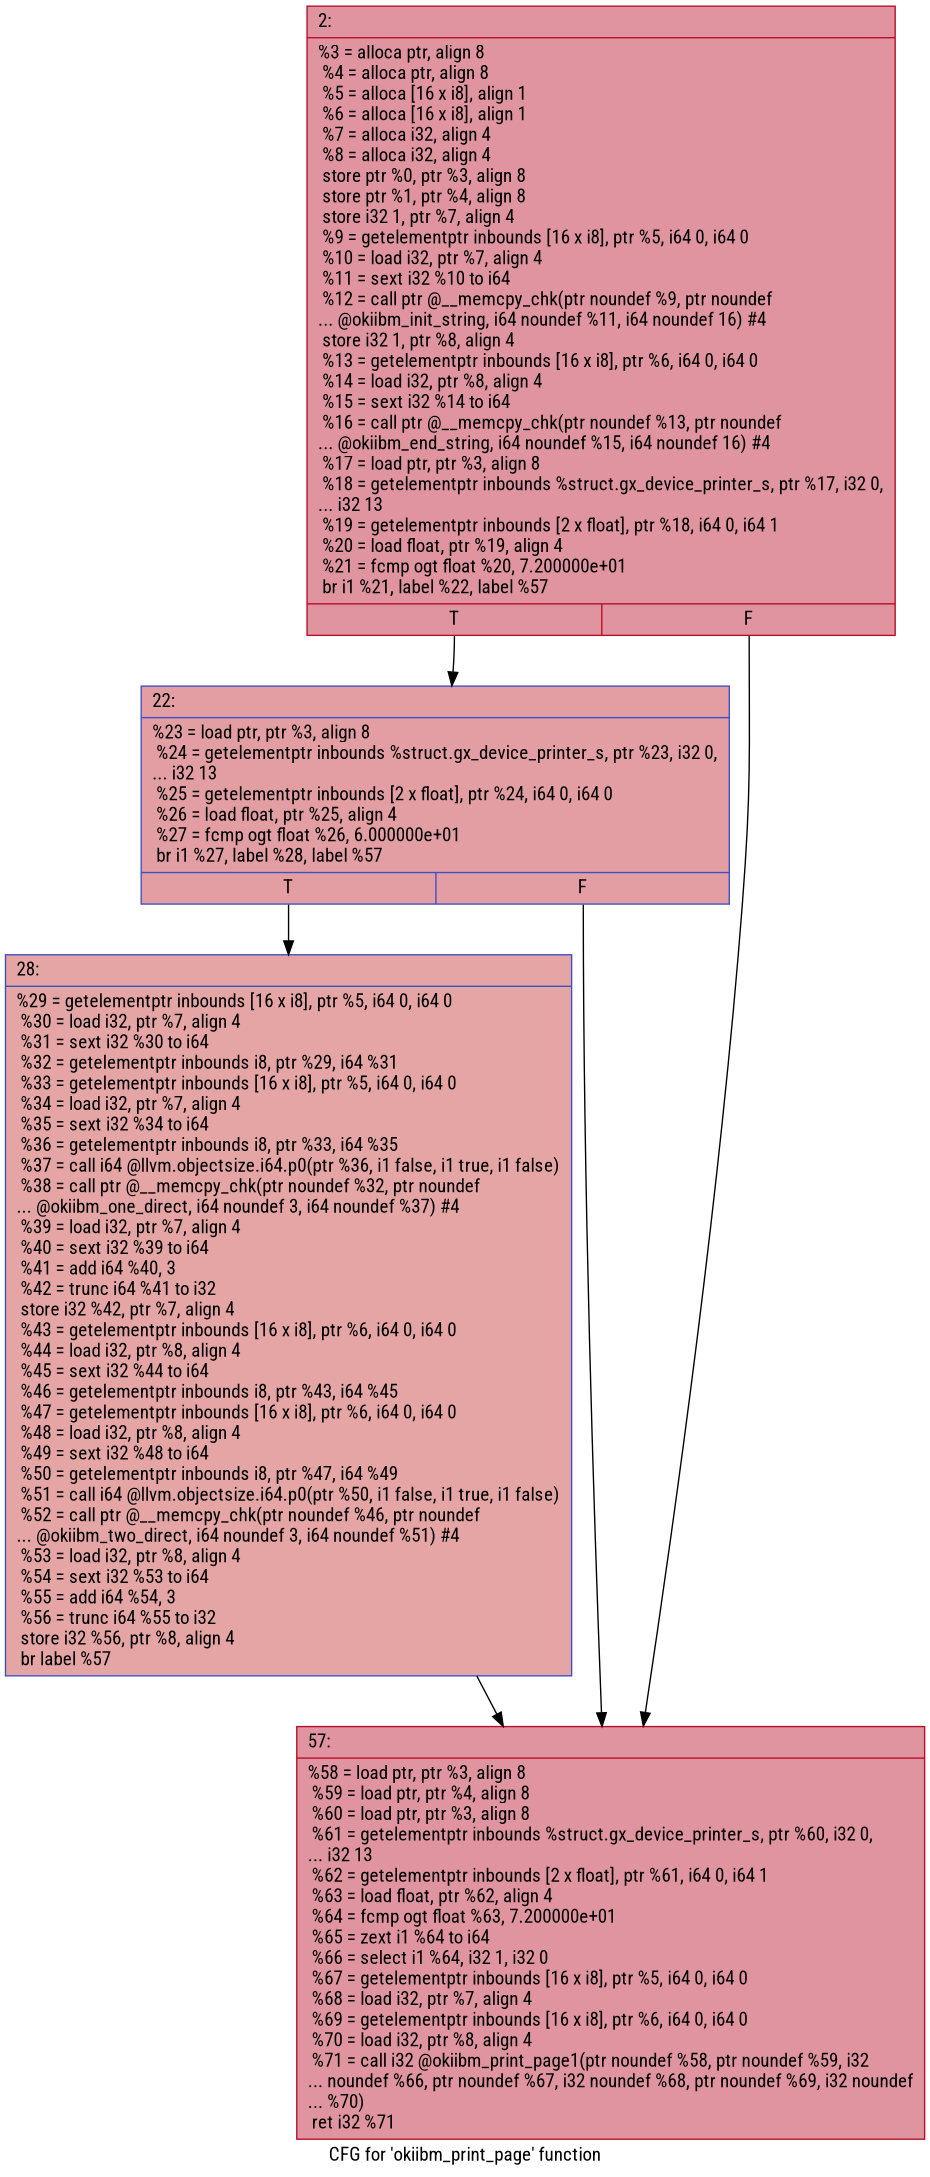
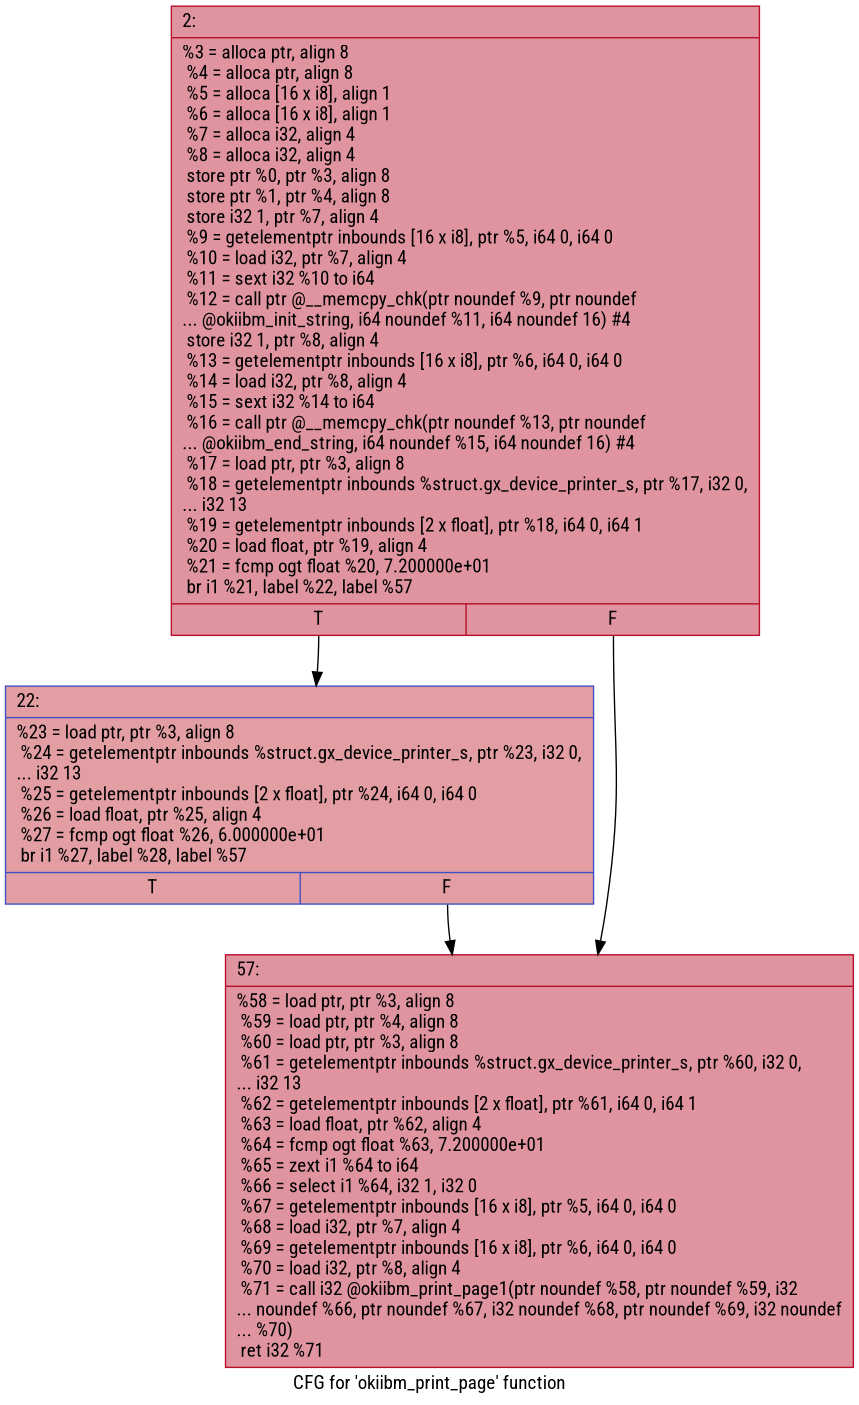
node "28:": removed
